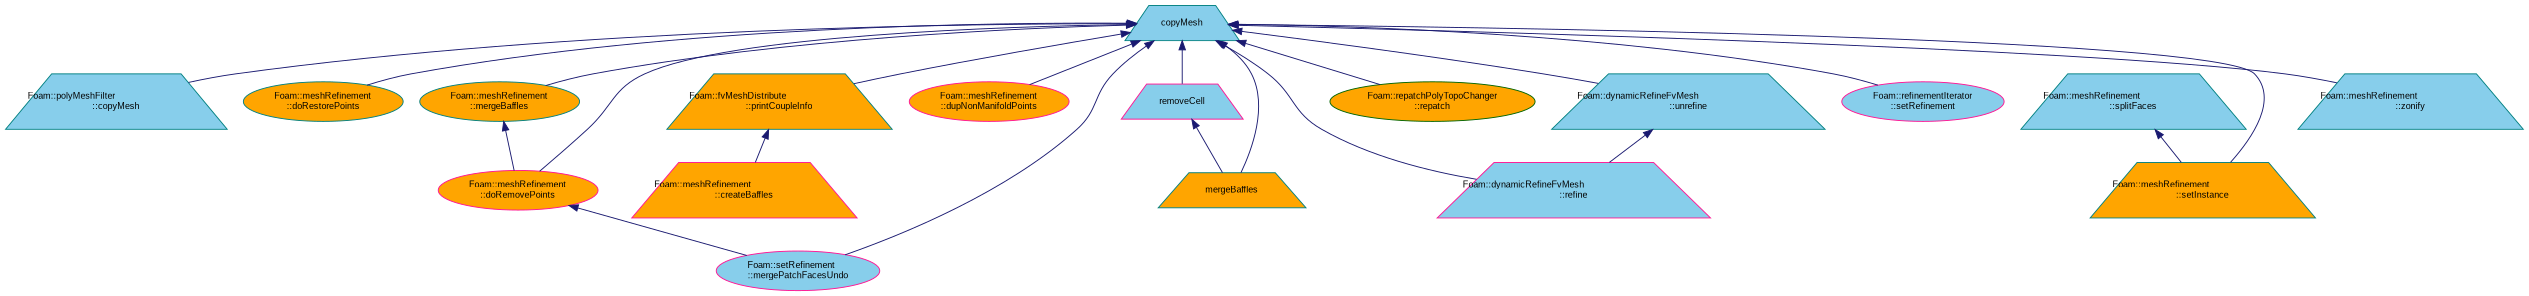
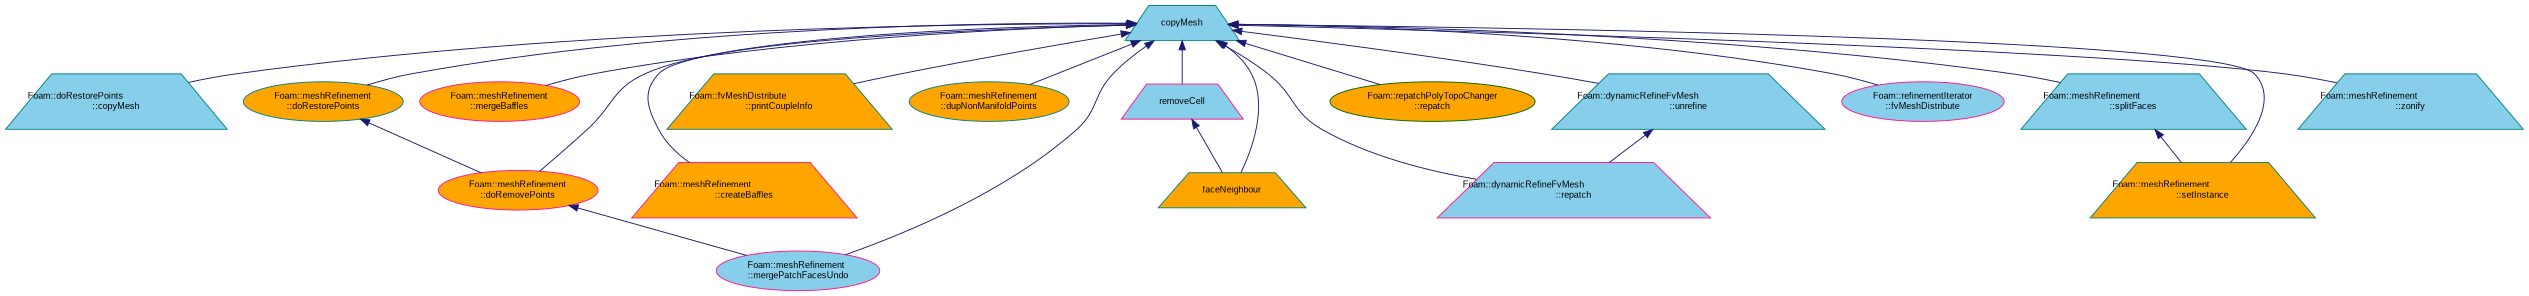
edge "Foam::meshRefinement ::splitFaces" -> "copyMesh": added
node "Foam::polyMeshFilter ::copyMesh": label "Foam::polyMeshFilter ::copyMesh" -> "Foam::doRestorePoints ::copyMesh"
node "Foam::meshRefinement ::mergeBaffles": color teal -> deeppink
node "Foam::meshRefinement ::dupNonManifoldPoints": color deeppink -> teal
node "Foam::refinementIterator ::setRefinement": label "Foam::refinementIterator ::setRefinement" -> "Foam::refinementIterator ::fvMeshDistribute"
edge "Foam::meshRefinement ::doRemovePoints" -> "Foam::meshRefinement ::mergeBaffles": now "Foam::meshRefinement ::doRemovePoints" -> "Foam::meshRefinement ::doRestorePoints"
edge "Foam::meshRefinement ::createBaffles" -> "Foam::fvMeshDistribute ::printCoupleInfo": now "Foam::meshRefinement ::createBaffles" -> "copyMesh"
node "mergeBaffles": label "mergeBaffles" -> "faceNeighbour"
node "Foam::dynamicRefineFvMesh ::refine": label "Foam::dynamicRefineFvMesh ::refine" -> "Foam::dynamicRefineFvMesh ::repatch"
node "Foam::setRefinement ::mergePatchFacesUndo": label "Foam::setRefinement ::mergePatchFacesUndo" -> "Foam::meshRefinement ::mergePatchFacesUndo"
